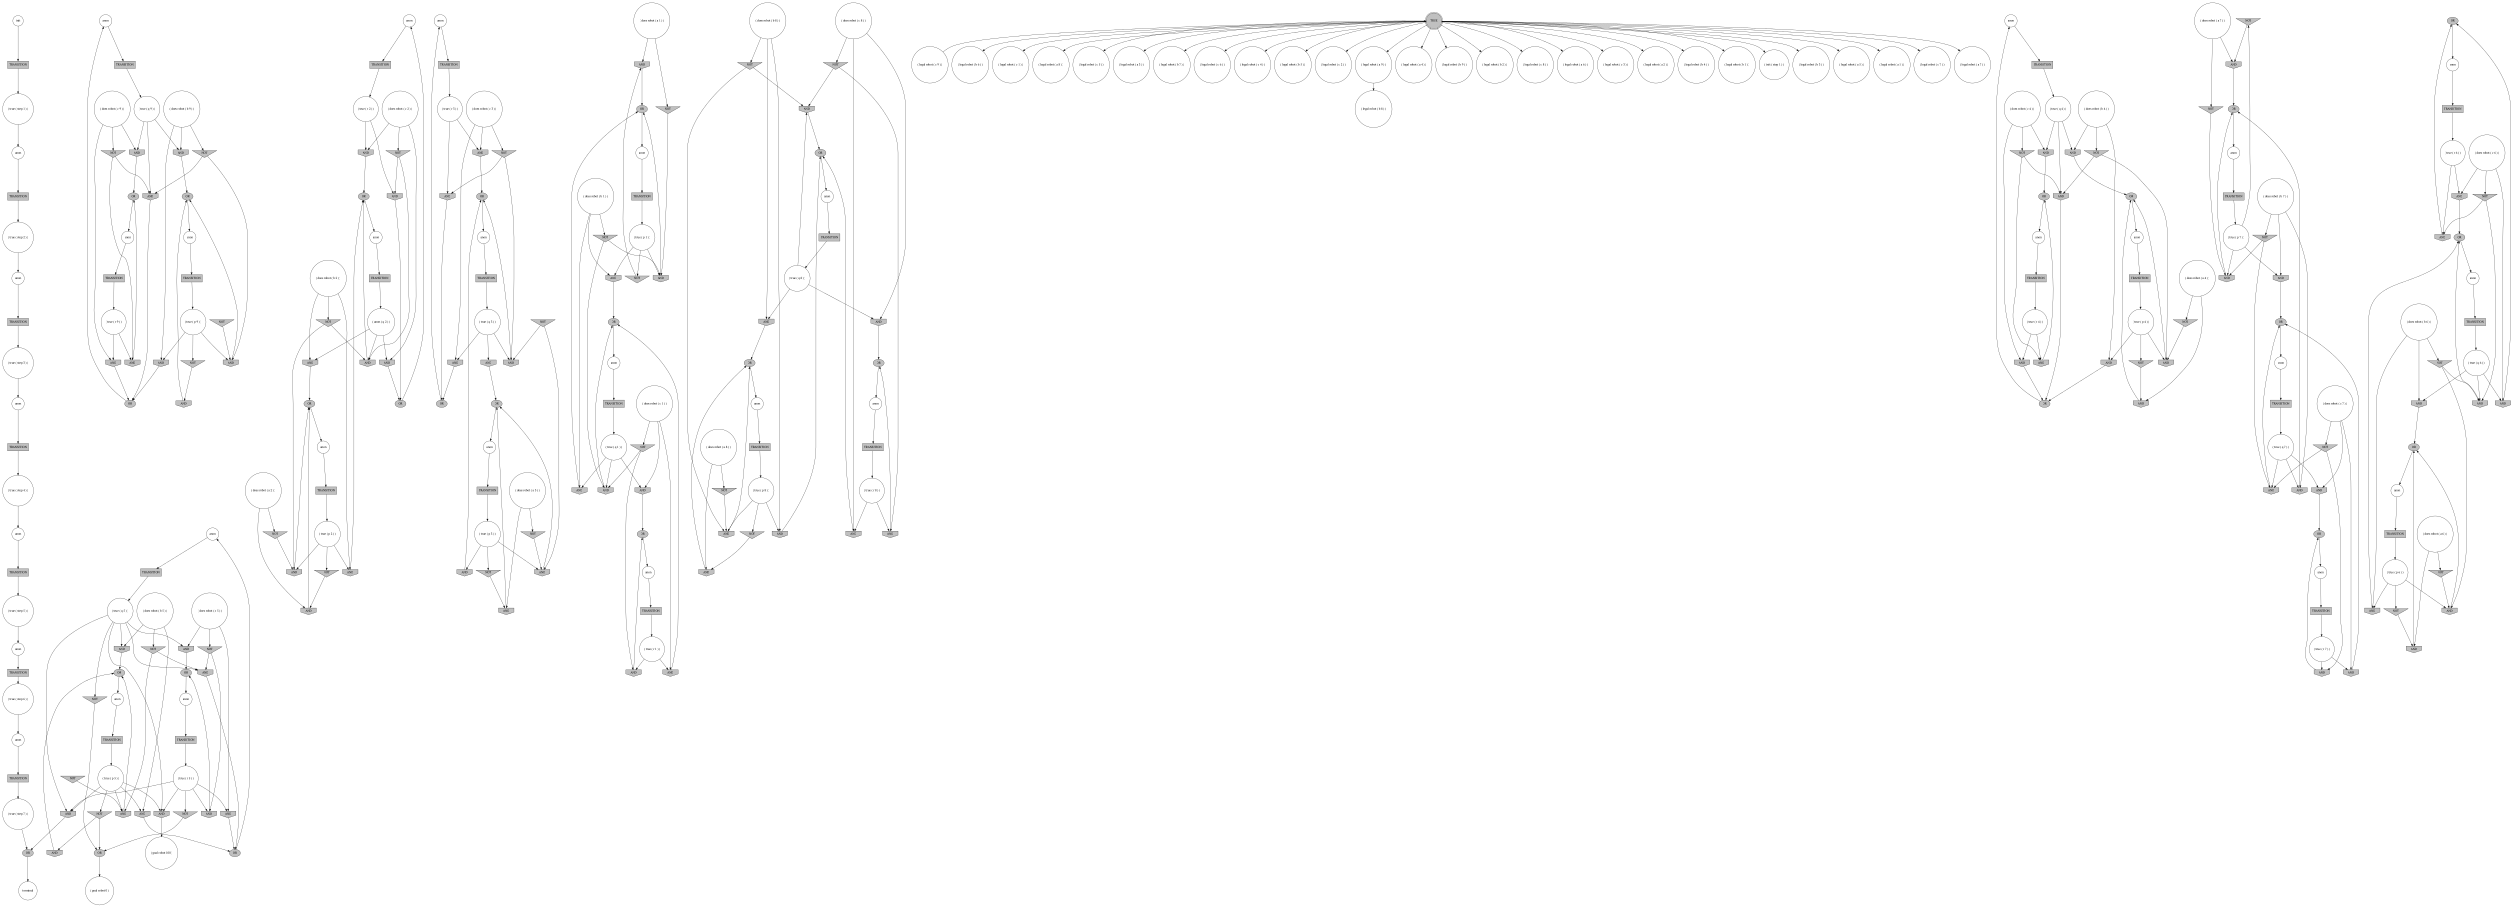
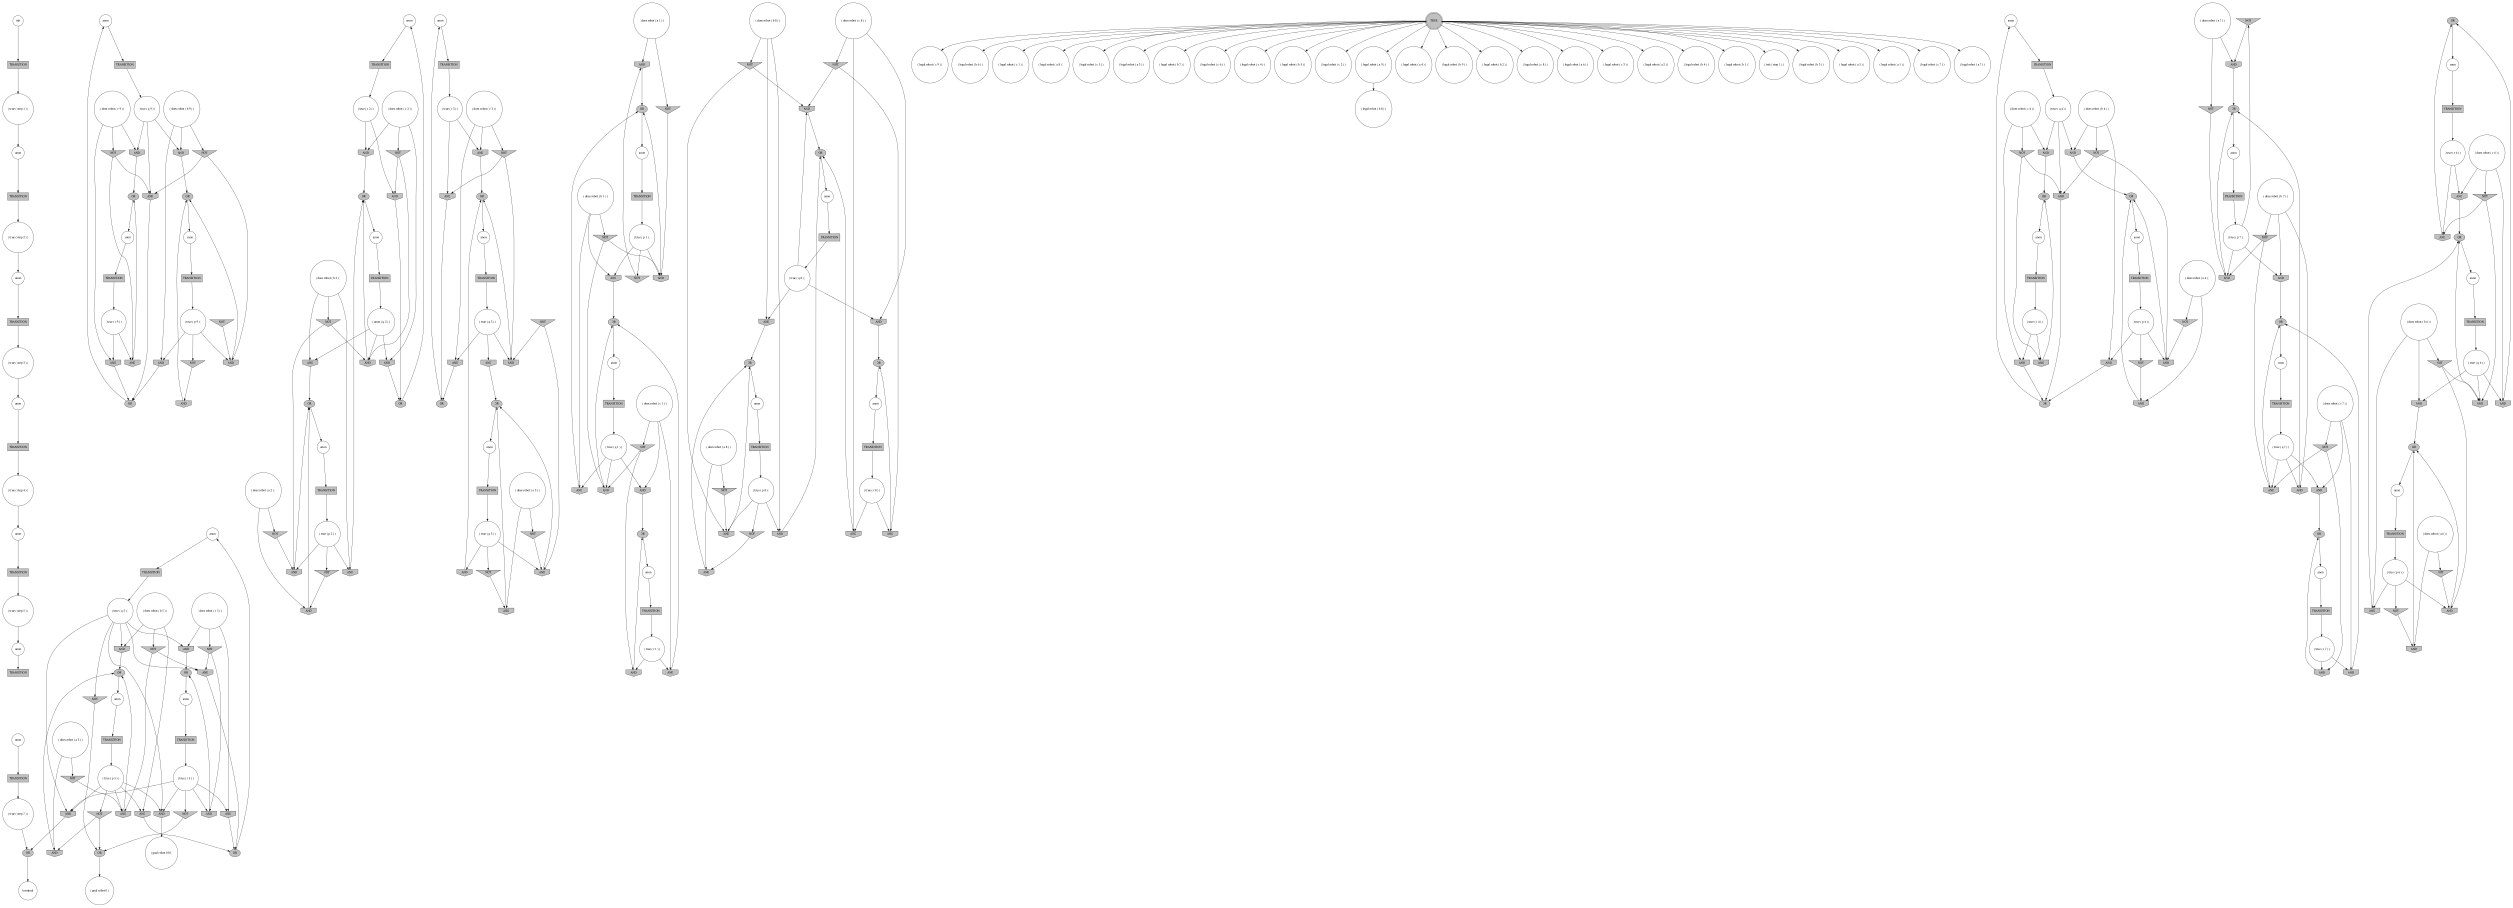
edge "( legal robot ( c 9 ) )" -> "TRUE": reversed
node "( true ( step 6 ) )": removed
node "( does robot ( a 5 ) )": added
